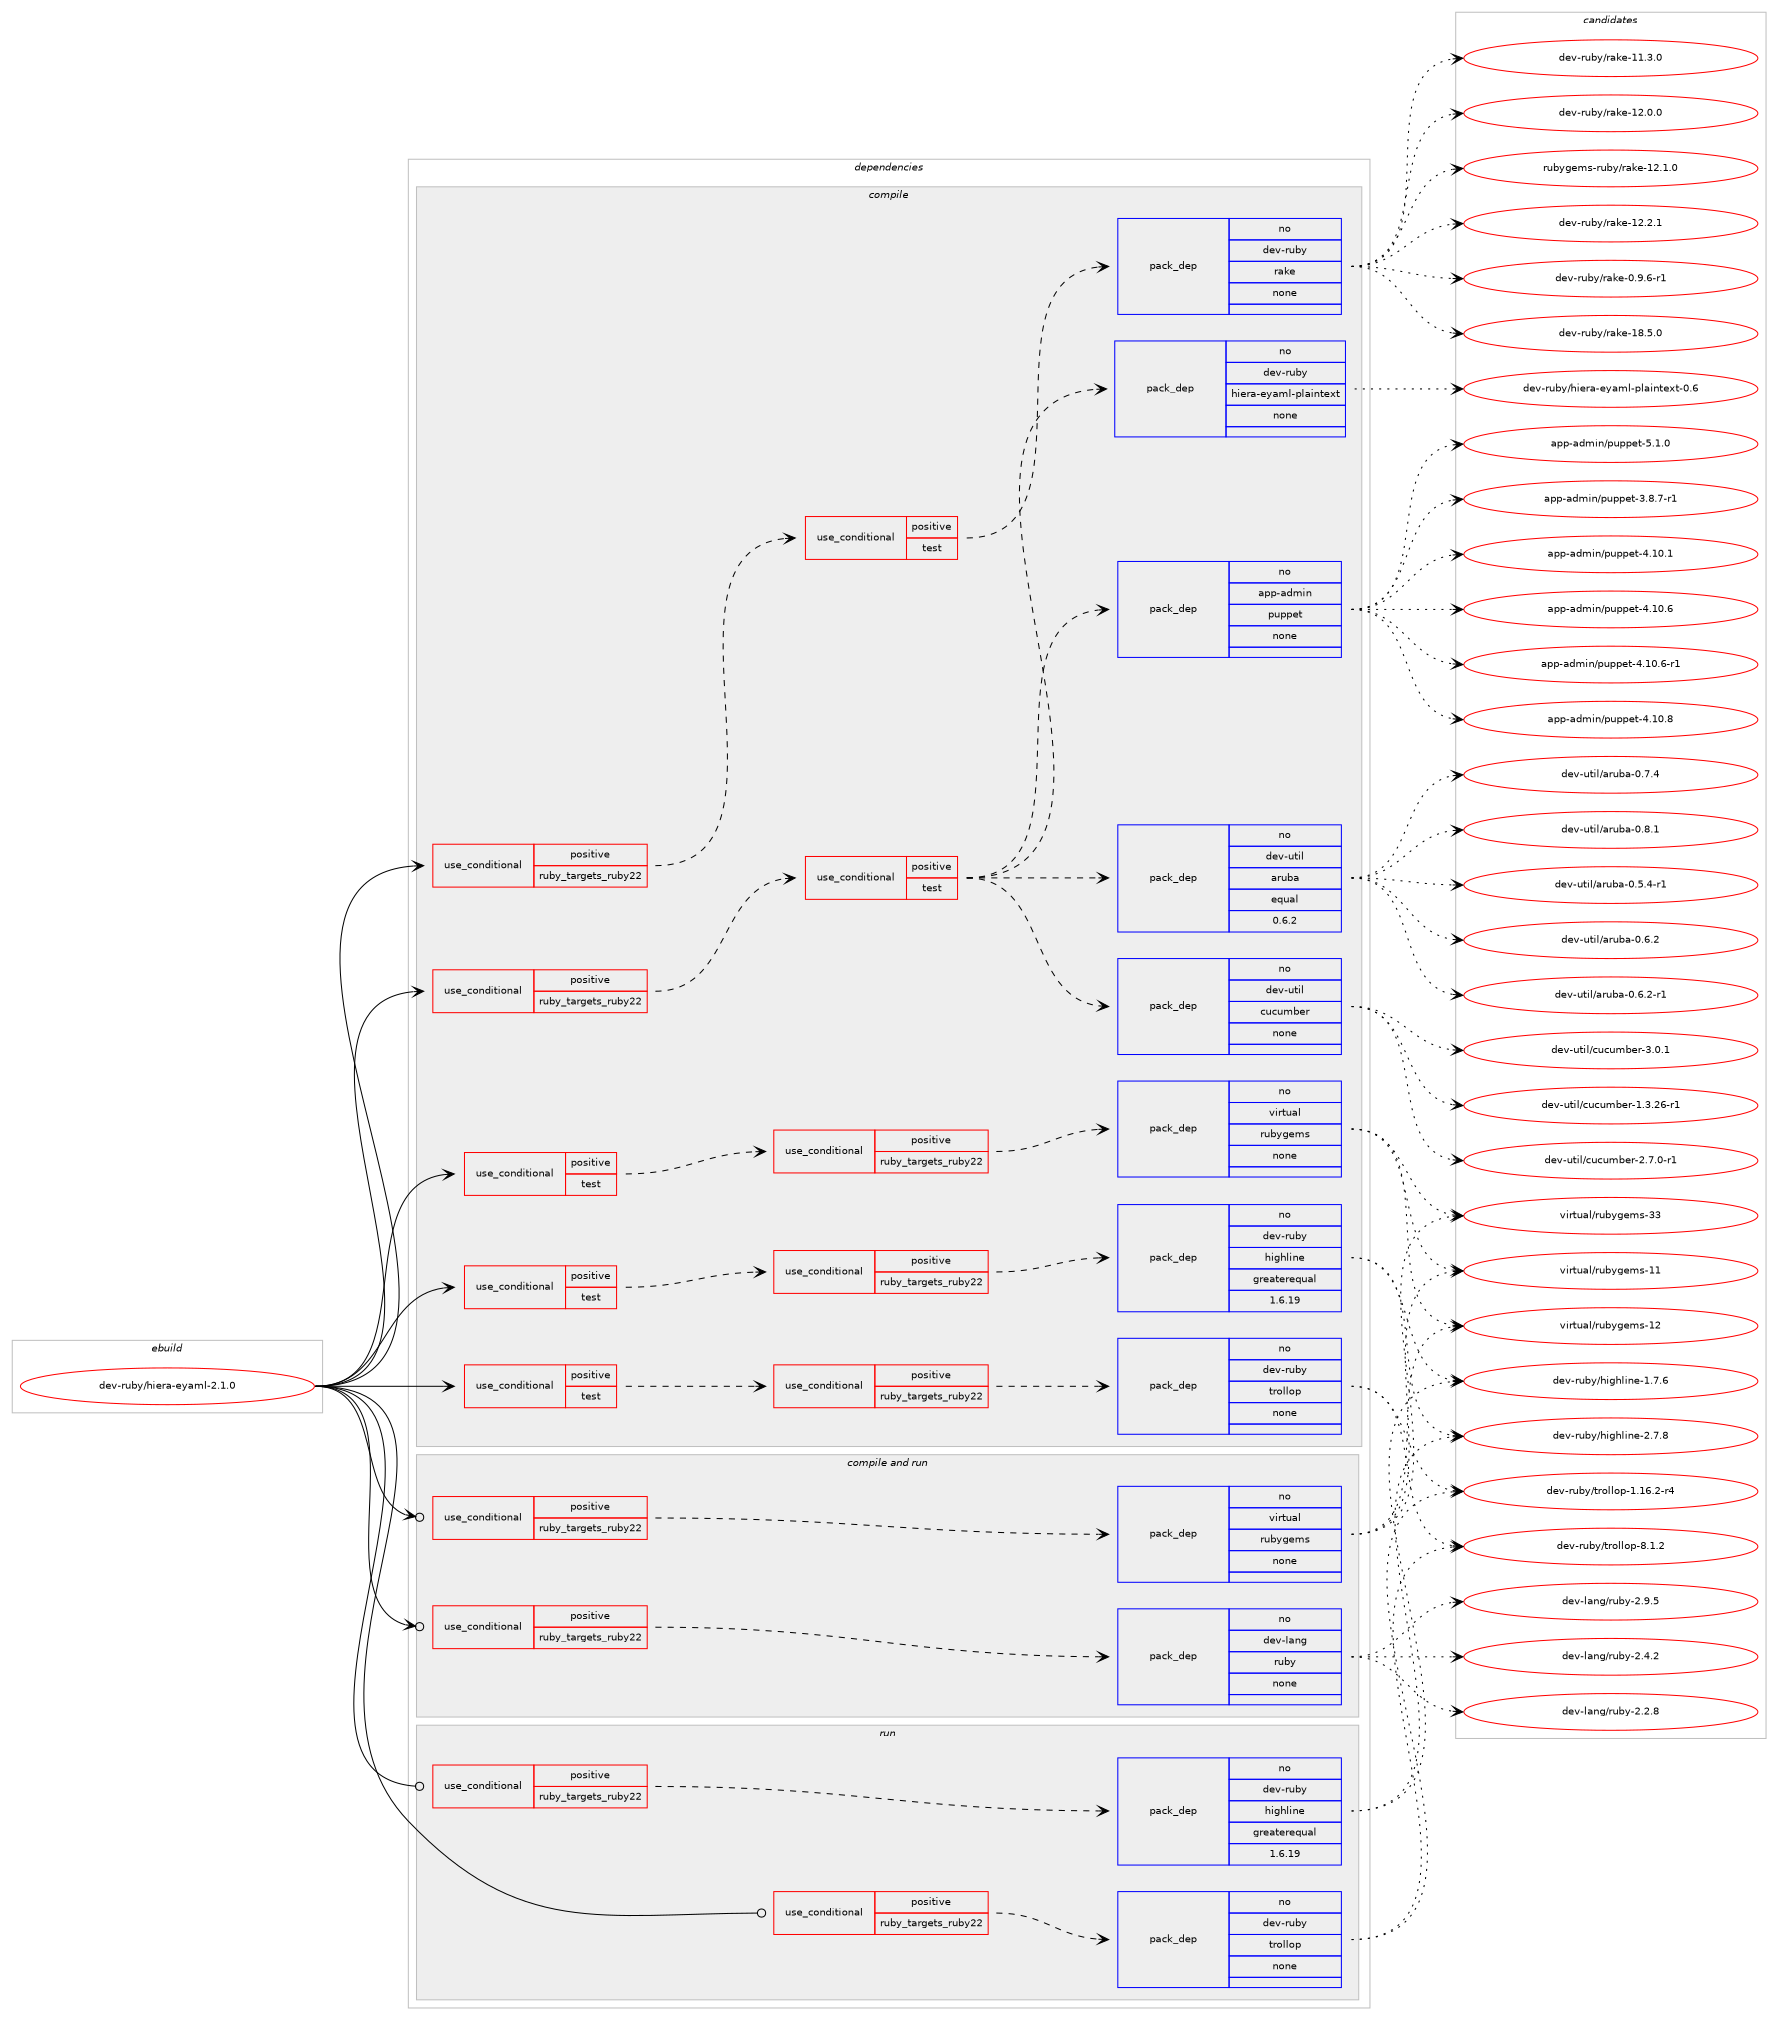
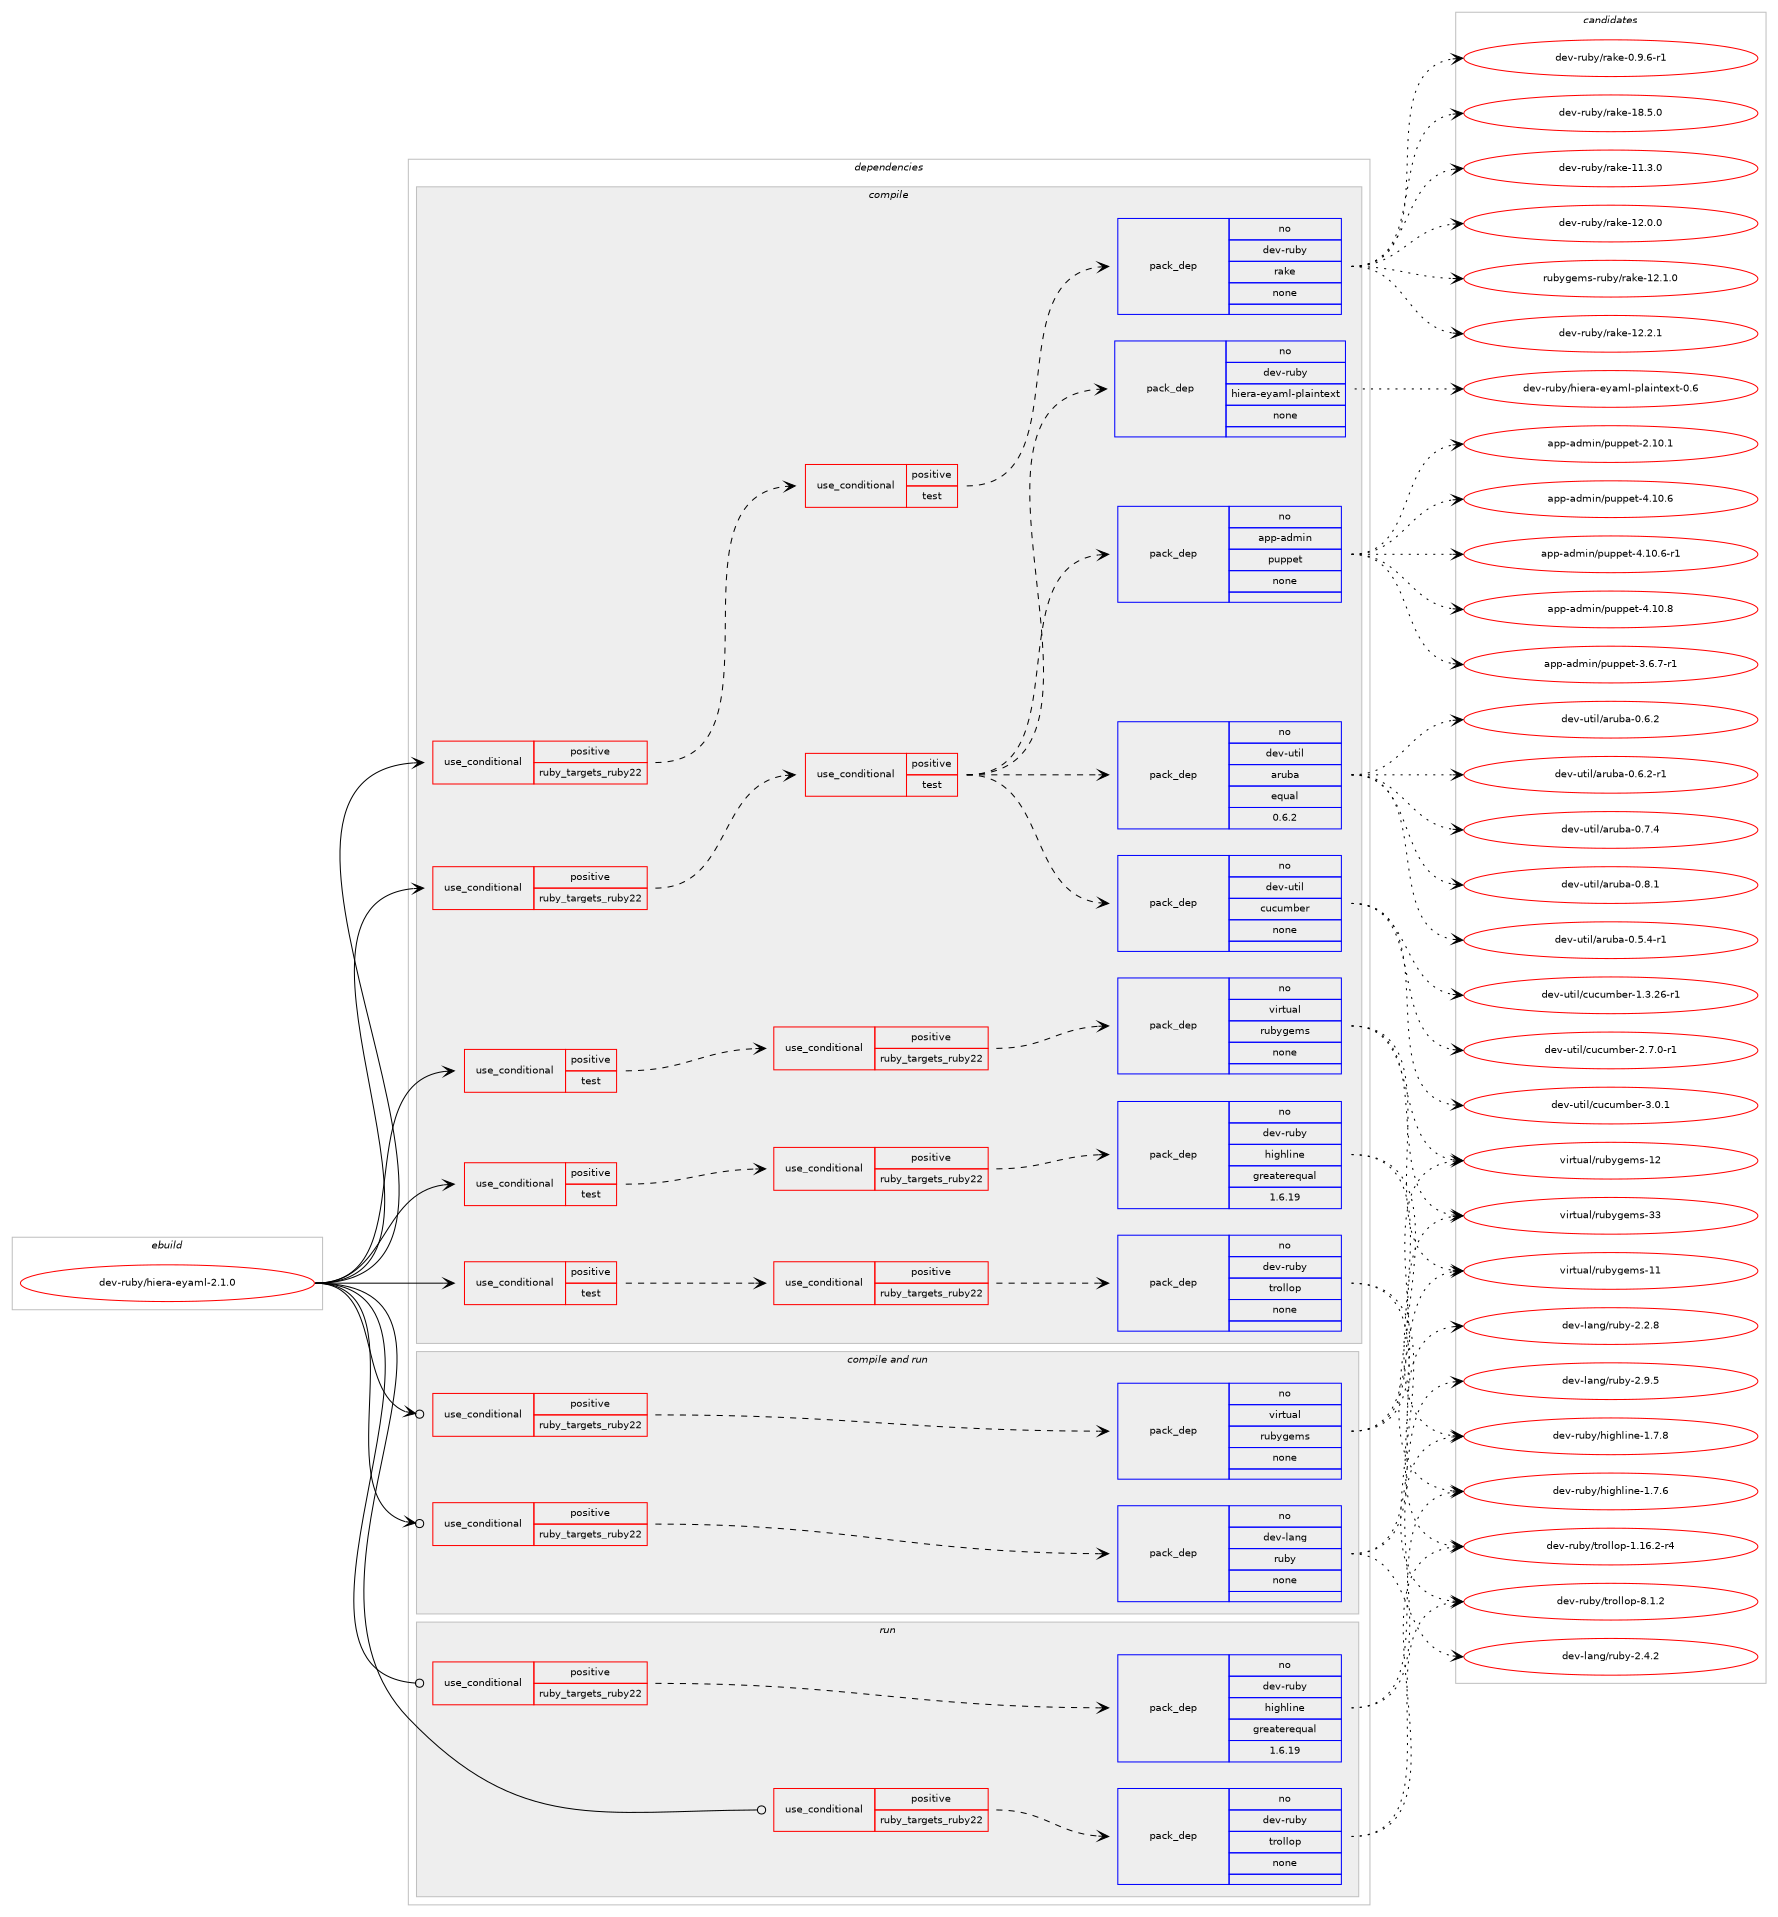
node "app-admin/puppet-5.1.0": removed
node "app-admin/puppet-3.8.7-r1": label "app-admin/puppet-3.8.7-r1" -> "app-admin/puppet-3.6.7-r1"
node "app-admin/puppet-4.10.1": label "app-admin/puppet-4.10.1" -> "app-admin/puppet-2.10.1"
node "dev-ruby/highline-2.7.8": label "dev-ruby/highline-2.7.8" -> "dev-ruby/highline-1.7.8"
